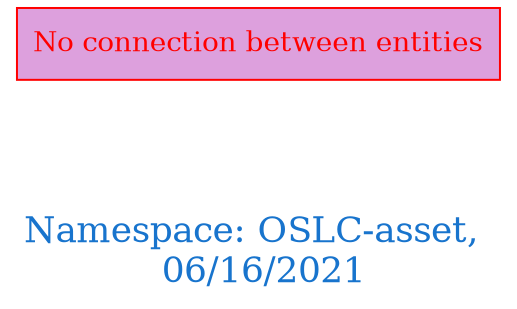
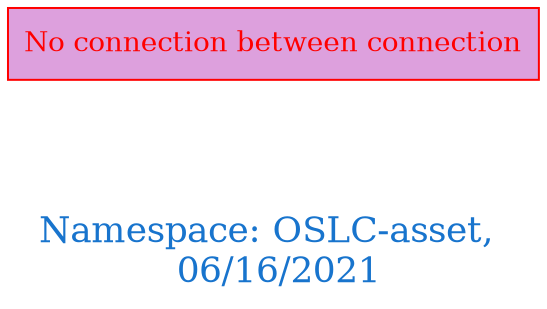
node "No connection between entities": label "No connection between entities" -> "No connection between connection"
